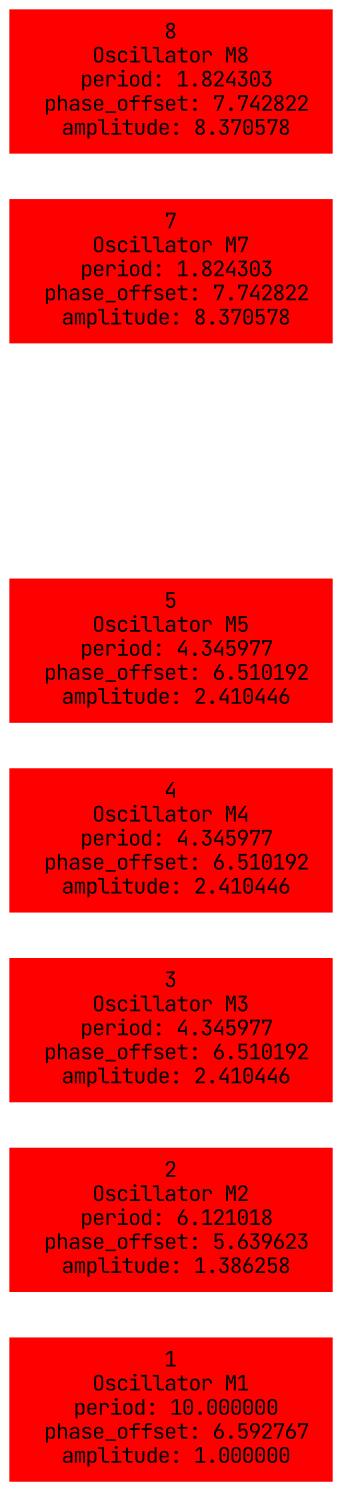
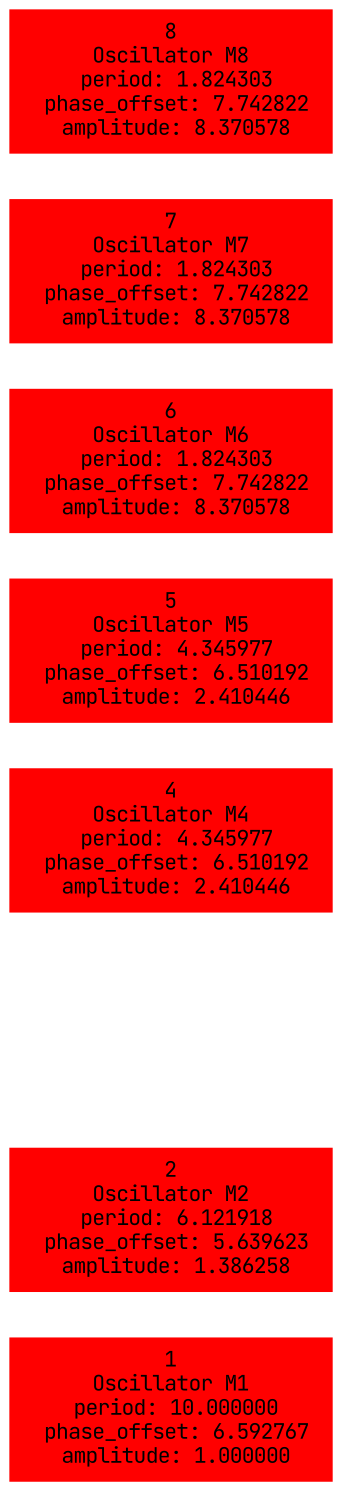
node "6": added
node "3": removed
node "2": text "period: 6.121018" -> "period: 6.121918"
